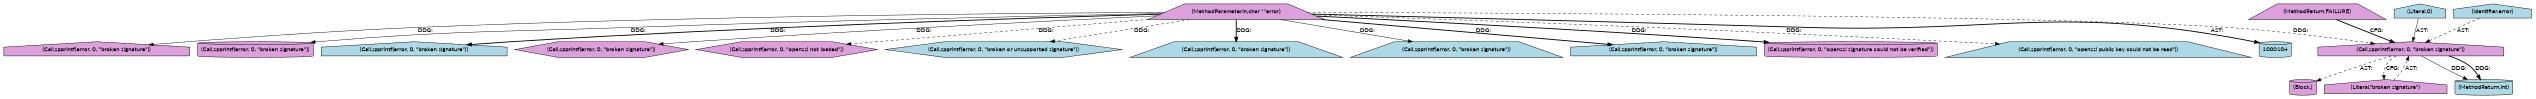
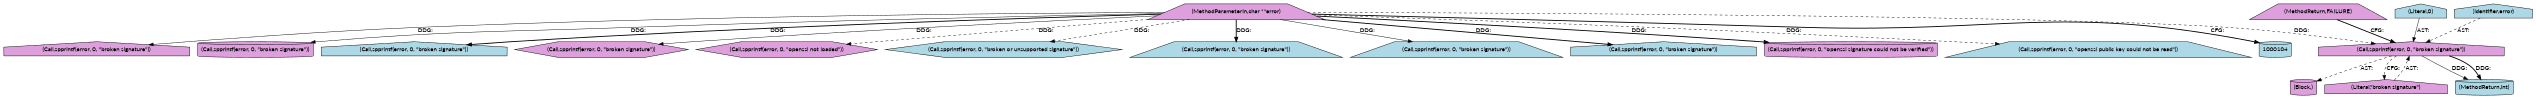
edge "(MethodParameterIn,char **error)" -> "1000104": label "AST: " -> "CFG: "
